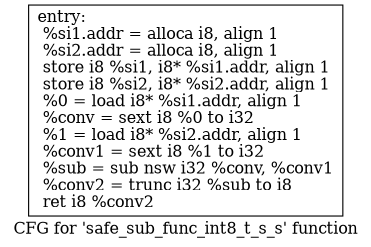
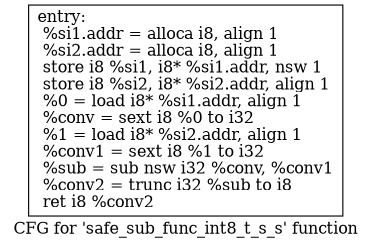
node "entry:": text "store i8 %si1, i8* %si1.addr, align 1" -> "store i8 %si1, i8* %si1.addr, nsw 1"
